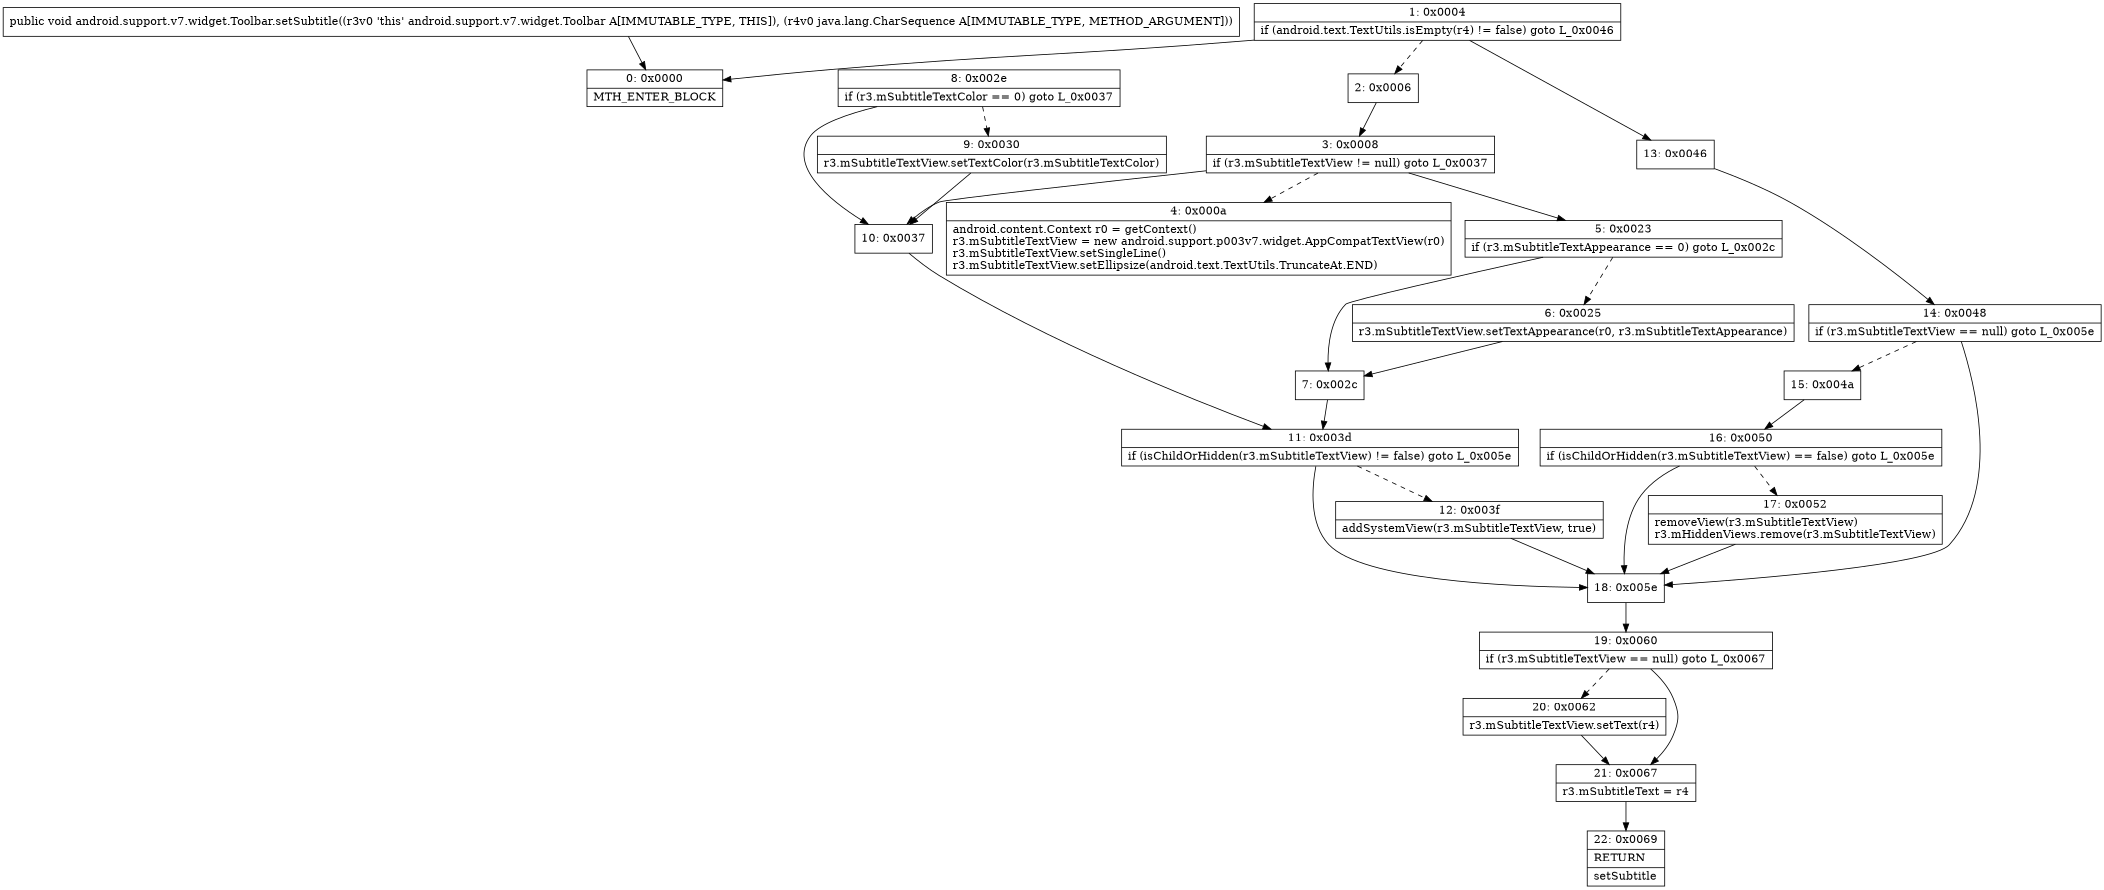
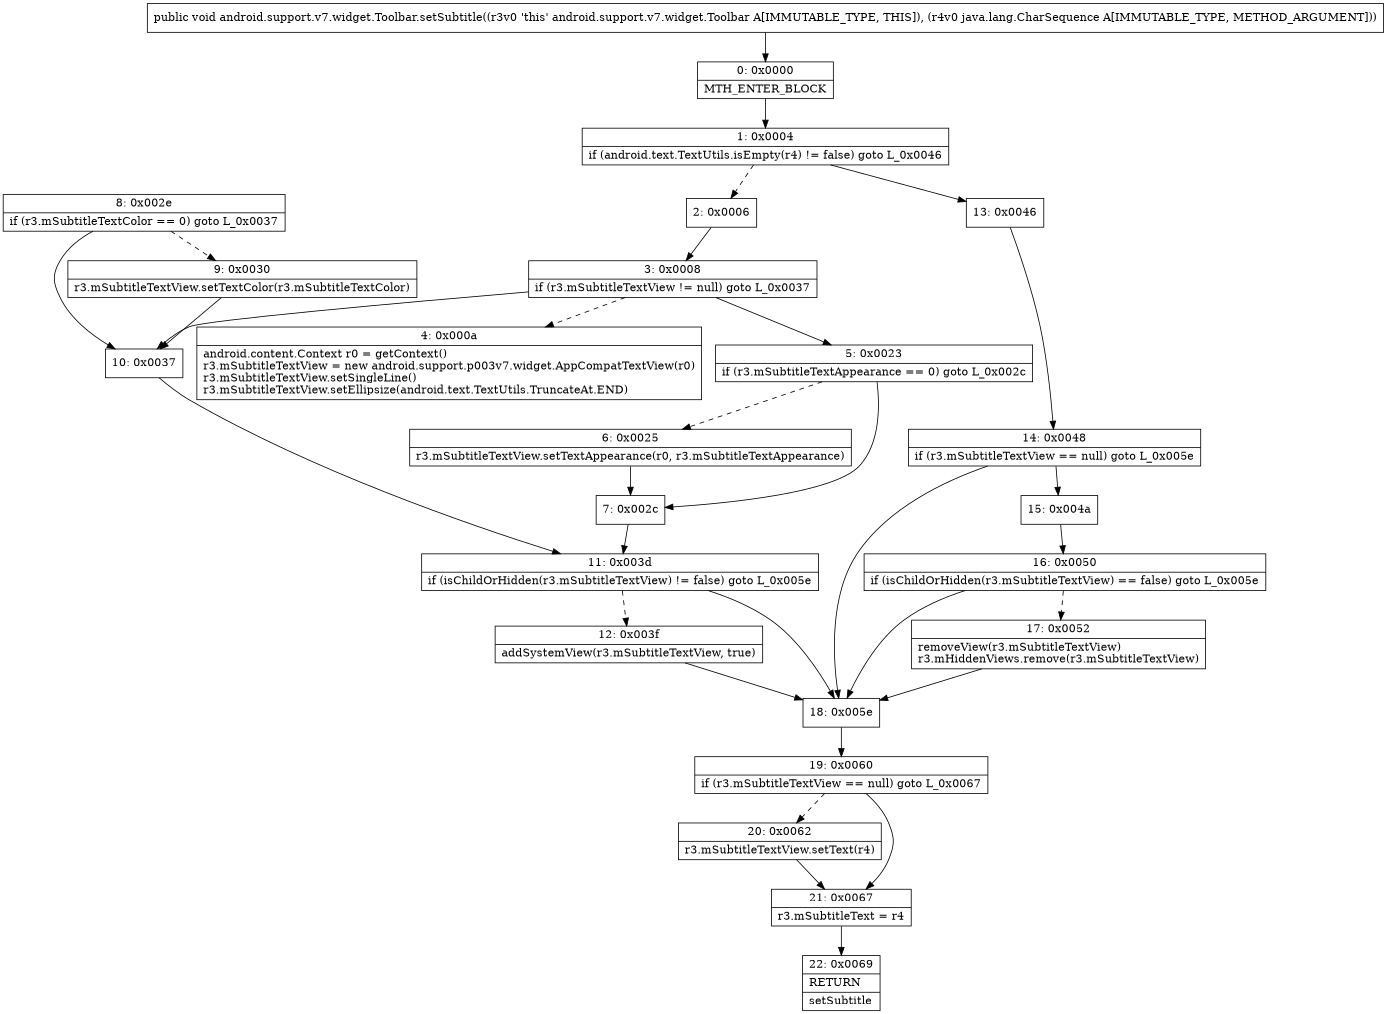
edge "1: 0x0004" -> "0: 0x0000": reversed
edge "14: 0x0048" -> "15: 0x004a": style dashed -> solid
